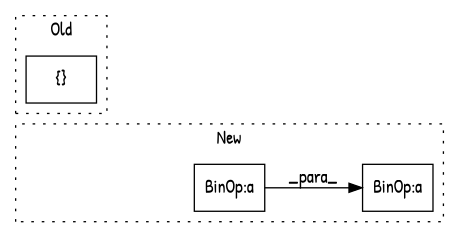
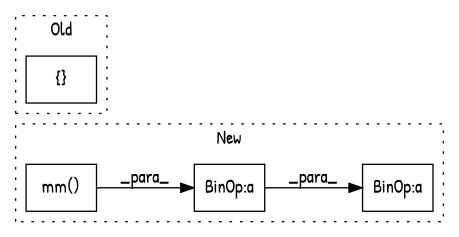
node "mm()": added
